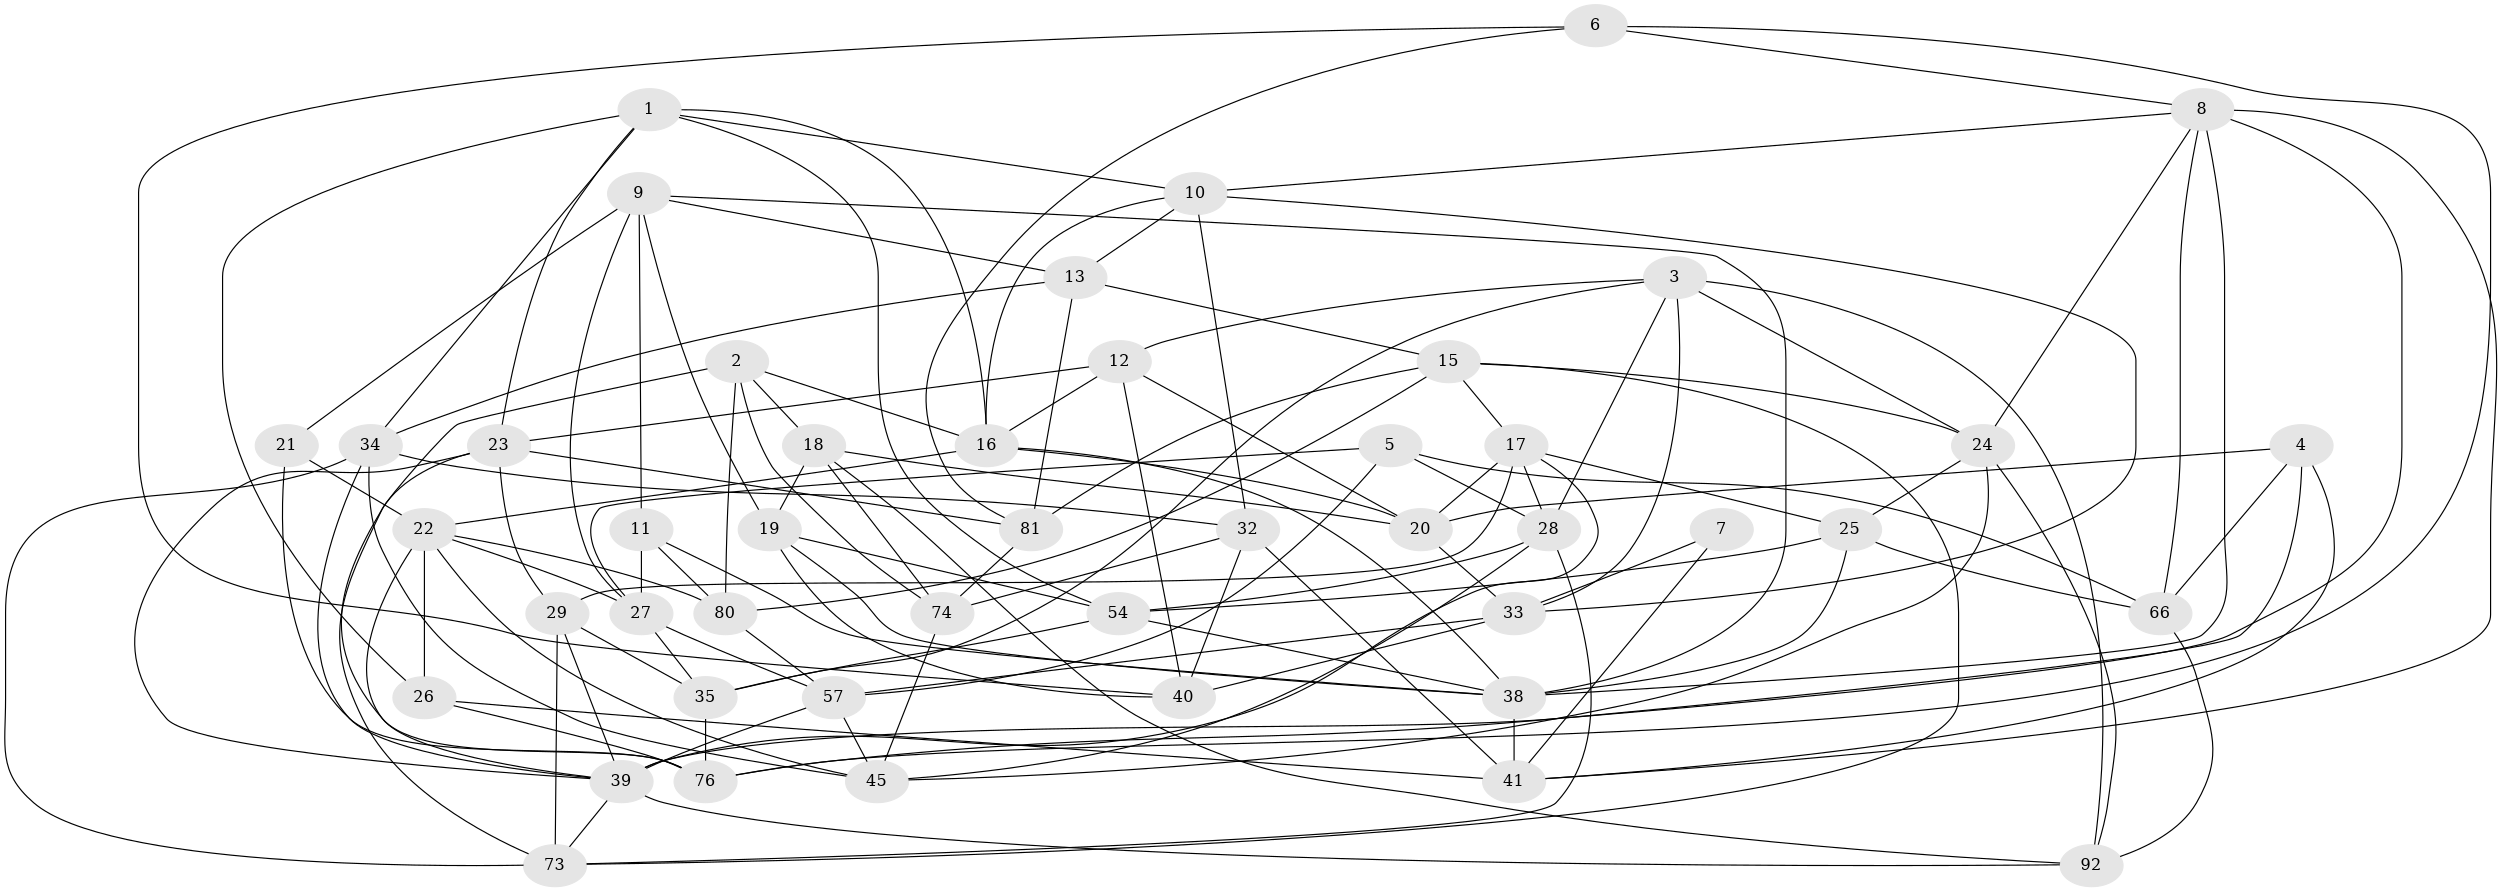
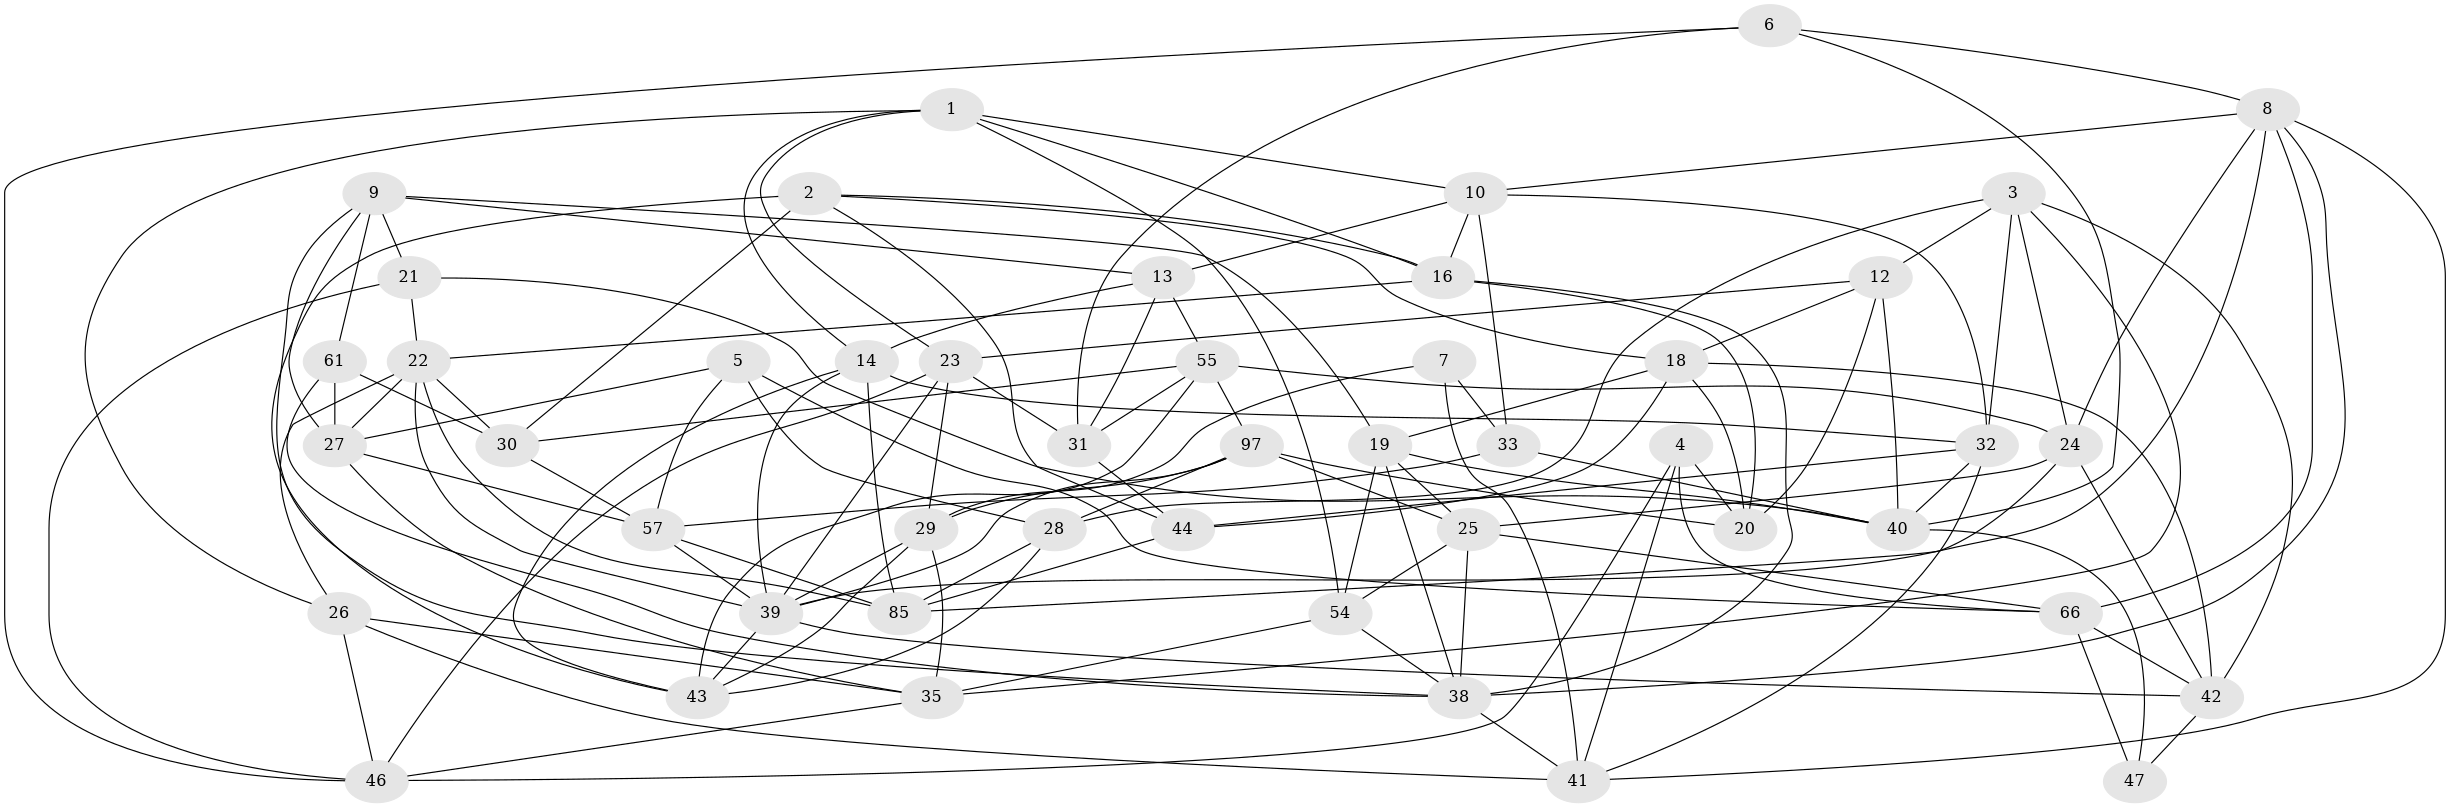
node "15": label "15" -> "55"
edge "12" -- "16": now "12" -- "18"
node "34": label "34" -> "14"
node "17": label "17" -> "97"
edge "7" -- "29": added
edge "21" -- "40": added
edge "3" -- "33": now "3" -- "32"
edge "19" -- "25": added
node "11": label "11" -> "61"
node "81": label "81" -> "31"
edge "20" -- "33": removed
edge "28" -- "54": removed
node "80": label "80" -> "30"
node "74": label "74" -> "44"
edge "26" -- "35": added
node "76": label "76" -> "46"
node "45": label "45" -> "85"
node "47": added
node "73": label "73" -> "43"
node "92": label "92" -> "42"
